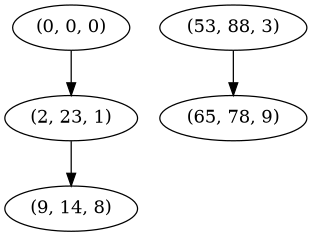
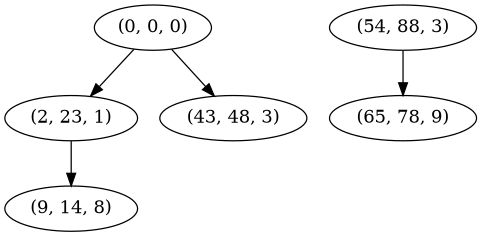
node "(53, 88, 3)": label "(53, 88, 3)" -> "(54, 88, 3)"
node "(43, 48, 3)": added
